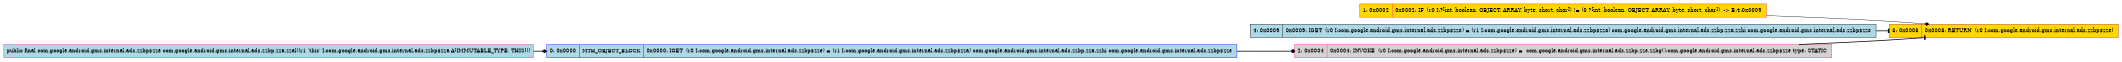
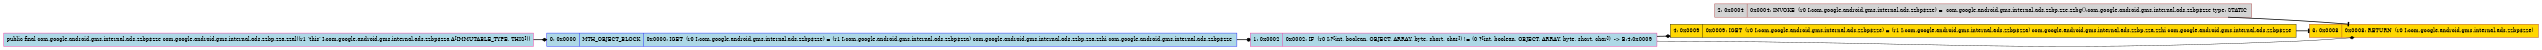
node "1: 0x0002": fillcolor gold -> lightblue
node "4: 0x0009": fillcolor lightblue -> gold
edge "1: 0x0002" -> "4: 0x0009": added
edge "0: 0x0000" -> "2: 0x0004": now "0: 0x0000" -> "1: 0x0002"
node "2: 0x0004": color deeppink -> brown
